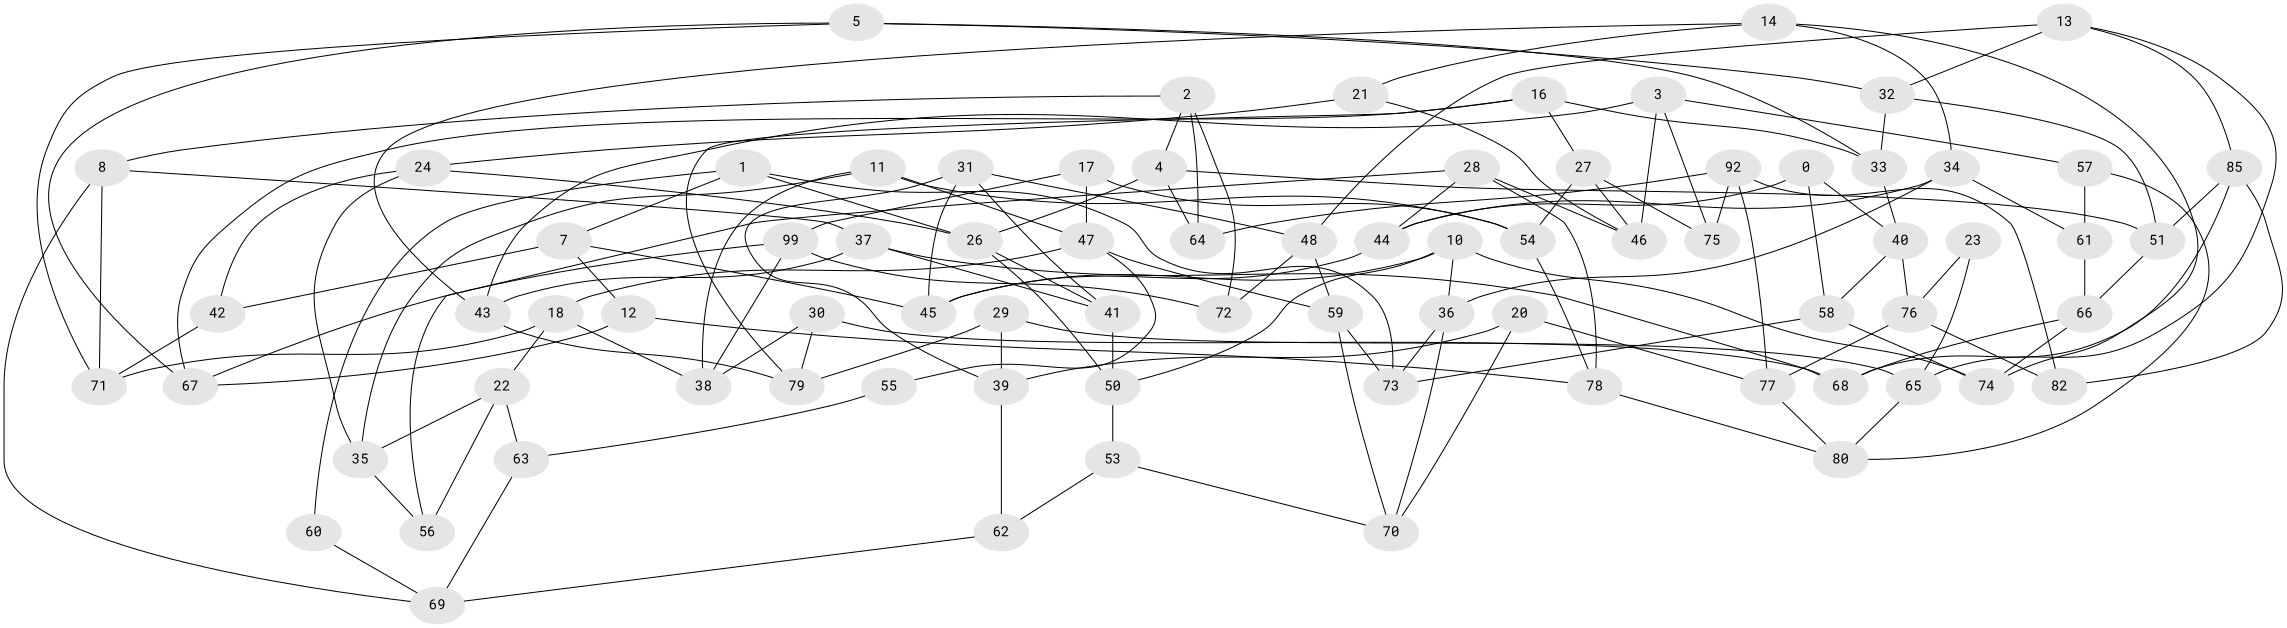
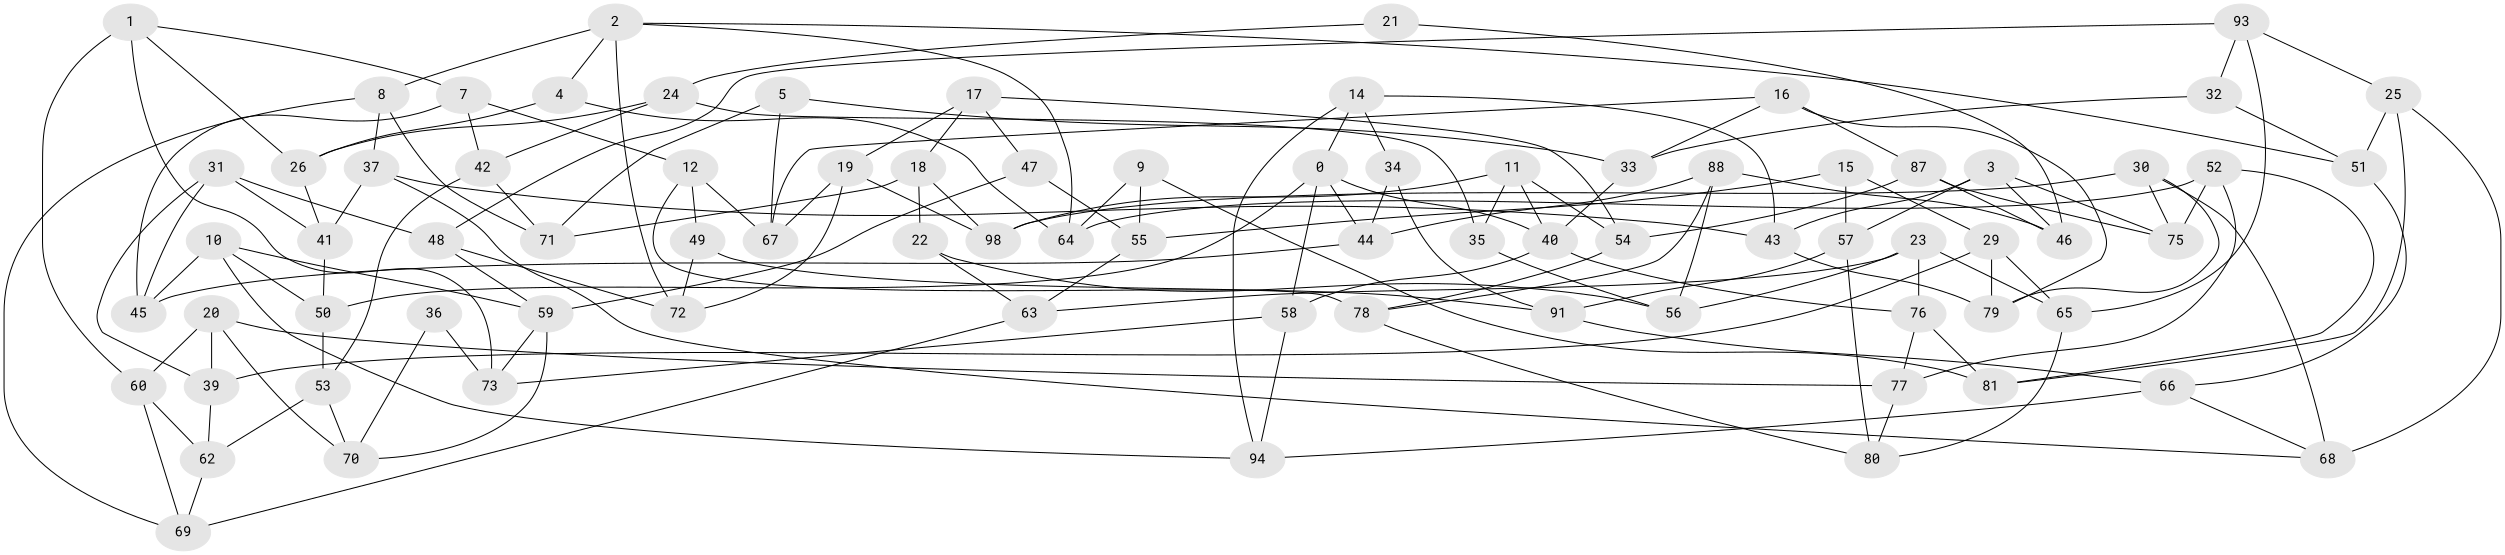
node "13": label "13" -> "93"
edge "5" -- "32": removed
edge "14" -- "21": now "14" -- "0"
node "9": added
node "28": label "28" -> "88"
node "27": label "27" -> "87"
node "92": label "92" -> "52"
node "15": added
node "85": label "85" -> "25"
edge "4" -- "51": now "2" -- "51"
edge "30" -- "75": added
edge "11" -- "47": now "11" -- "40"
node "49": added
node "99": label "99" -> "19"
node "61": label "61" -> "91"
edge "42" -- "53": added
edge "34" -- "36": removed
edge "47" -- "18": now "17" -- "18"
edge "10" -- "36": now "10" -- "59"
edge "23" -- "56": added
edge "23" -- "63": added
edge "26" -- "50": now "0" -- "50"
edge "20" -- "60": added
node "38": label "38" -> "98"
node "74": label "74" -> "94"
node "82": label "82" -> "81"
edge "60" -- "62": added
edge "22" -- "35": removed
